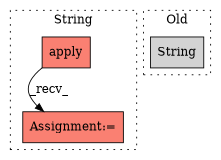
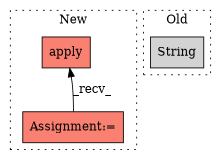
cluster "String": label "String" -> "New"
edge "apply" -> "Assignment:=": reversed
